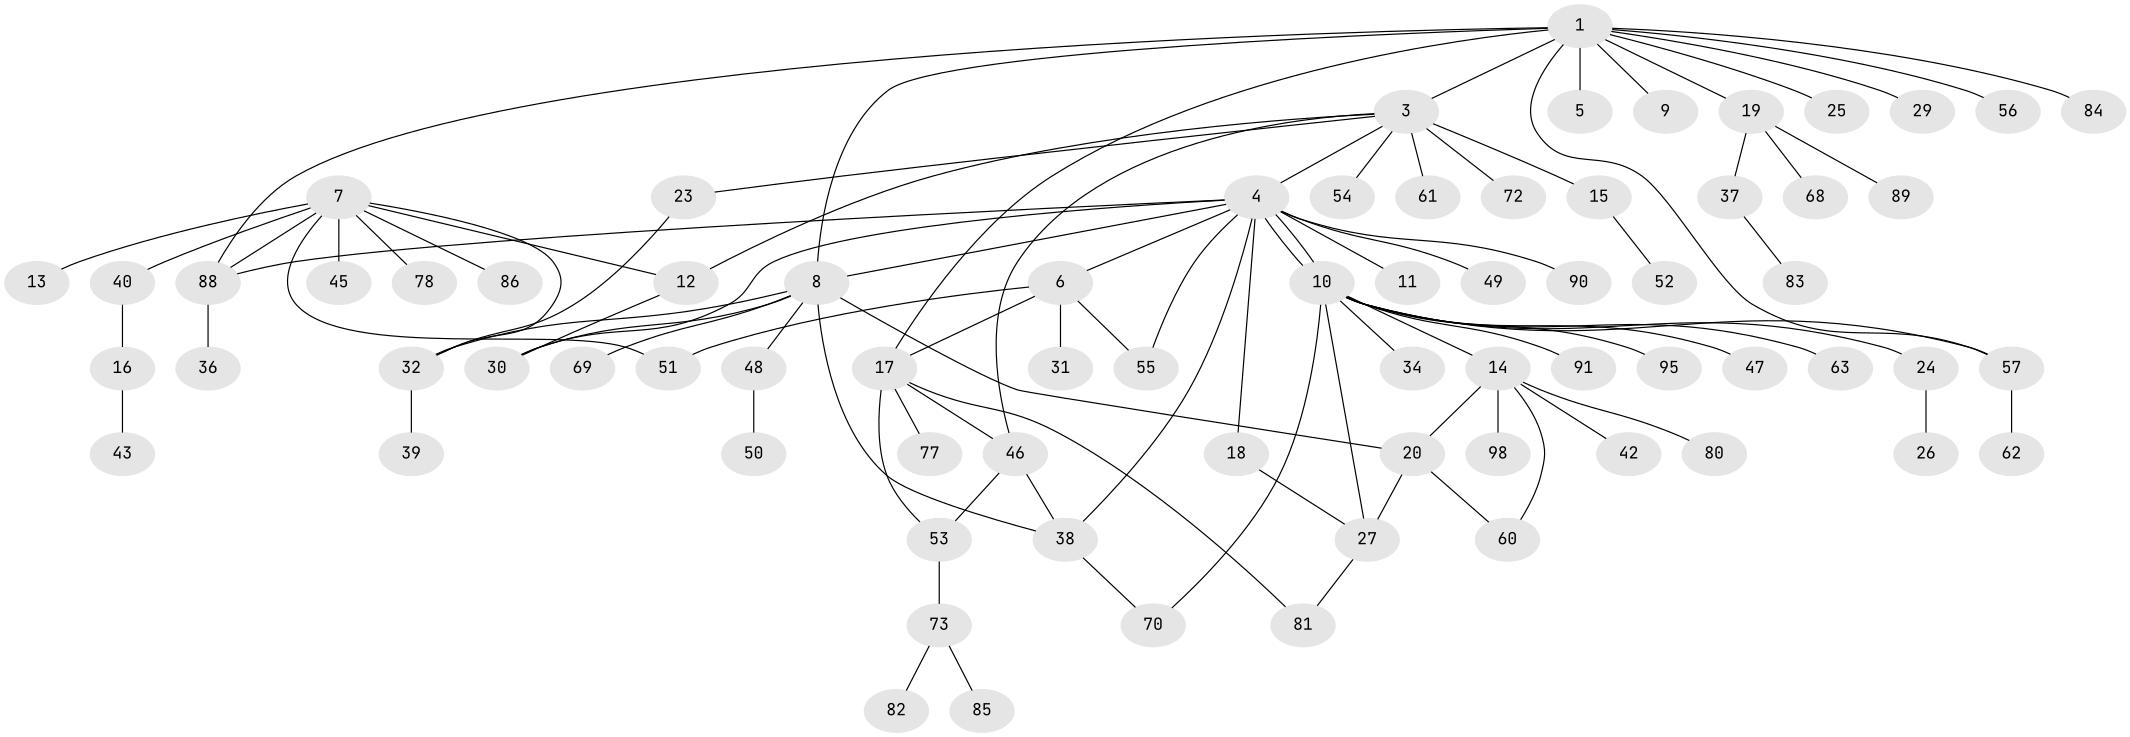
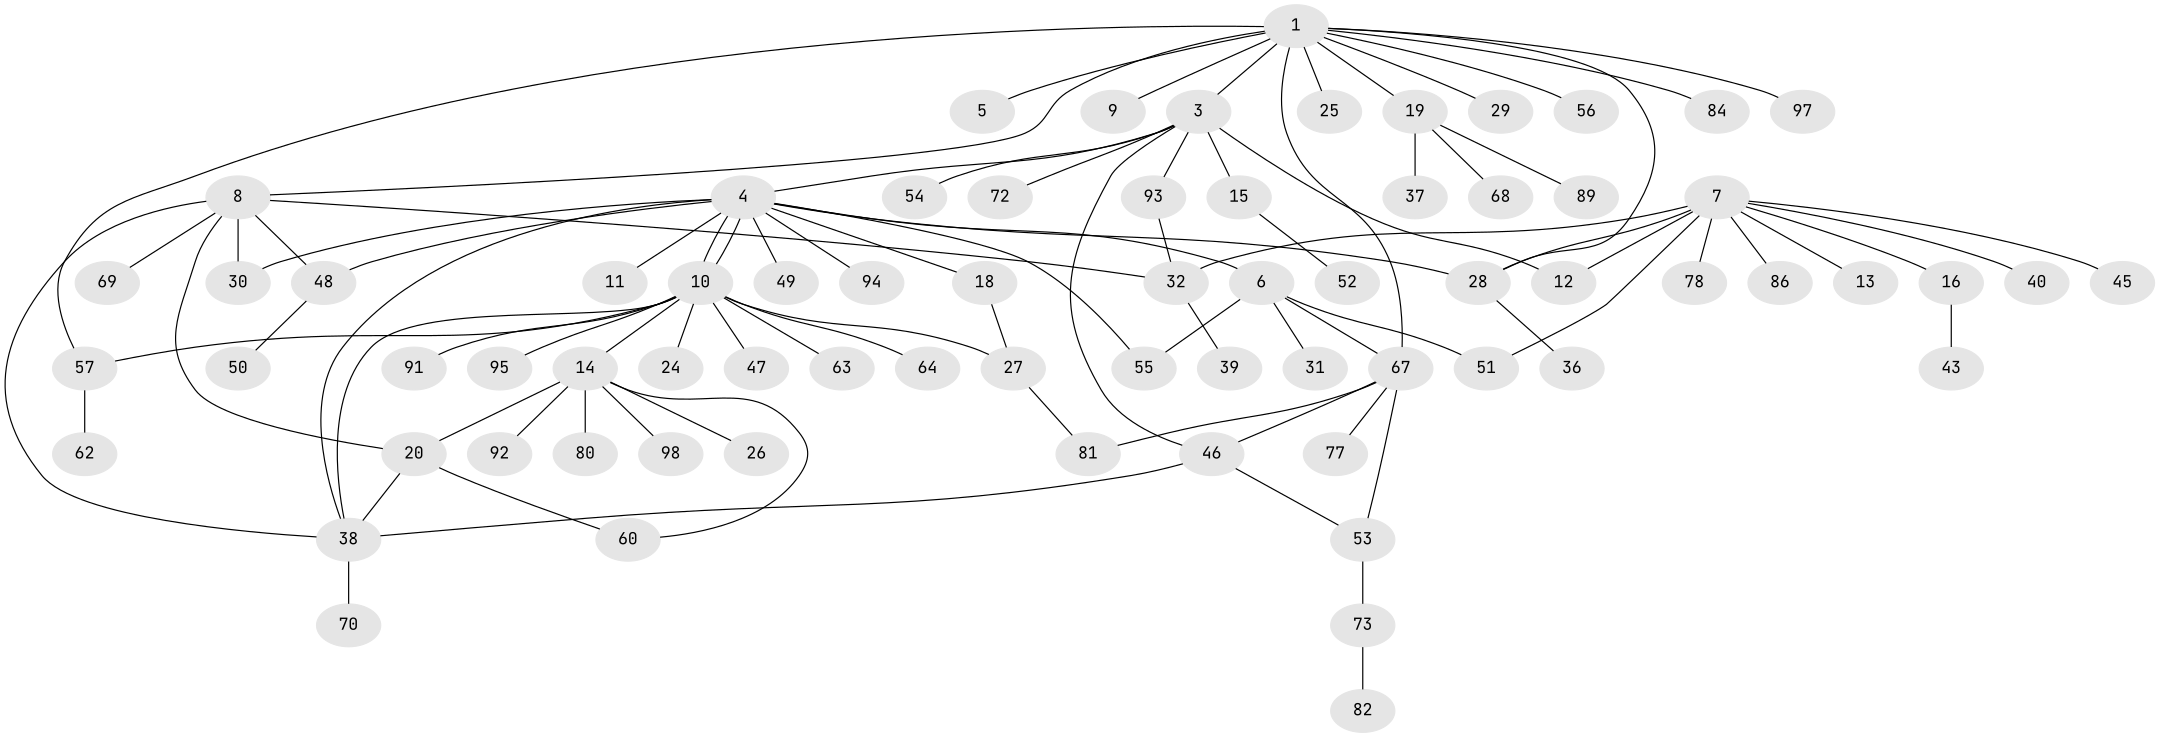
node "97": added
node "23": label "23" -> "93"
node "61": removed
edge "4" -- "8": now "4" -- "48"
node "88": label "88" -> "28"
node "90": label "90" -> "94"
node "83": removed
edge "12" -- "30": removed
edge "40" -- "16": now "7" -- "16"
node "17": label "17" -> "67"
node "34": label "34" -> "64"
edge "24" -- "26": now "14" -- "26"
node "42": label "42" -> "92"
edge "10" -- "70": now "10" -- "38"
edge "20" -- "27": now "20" -- "38"
node "85": removed
